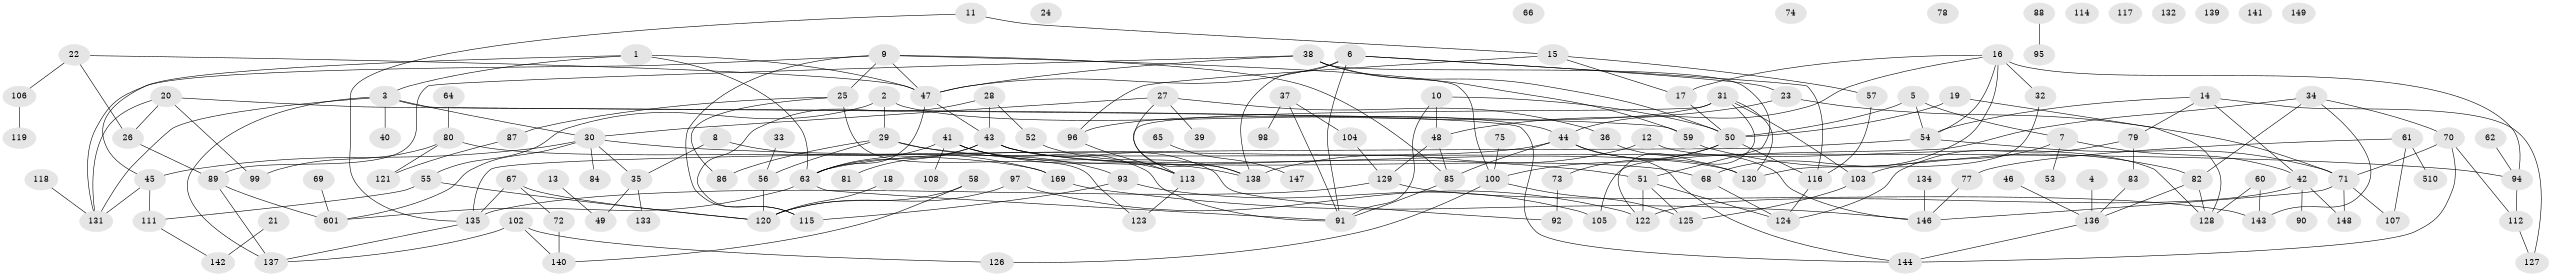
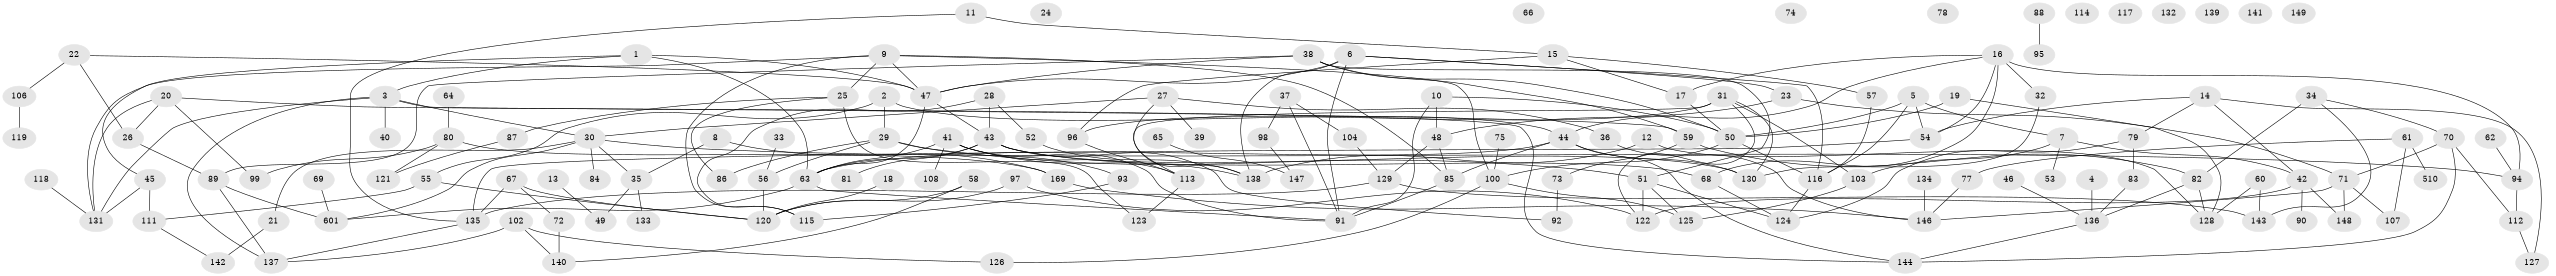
edge "5" -- "116": added
edge "54" -- "71": removed
edge "30" -- "45": now "30" -- "21"
edge "98" -- "147": added
edge "50" -- "73": now "59" -- "73"
node "105": removed
